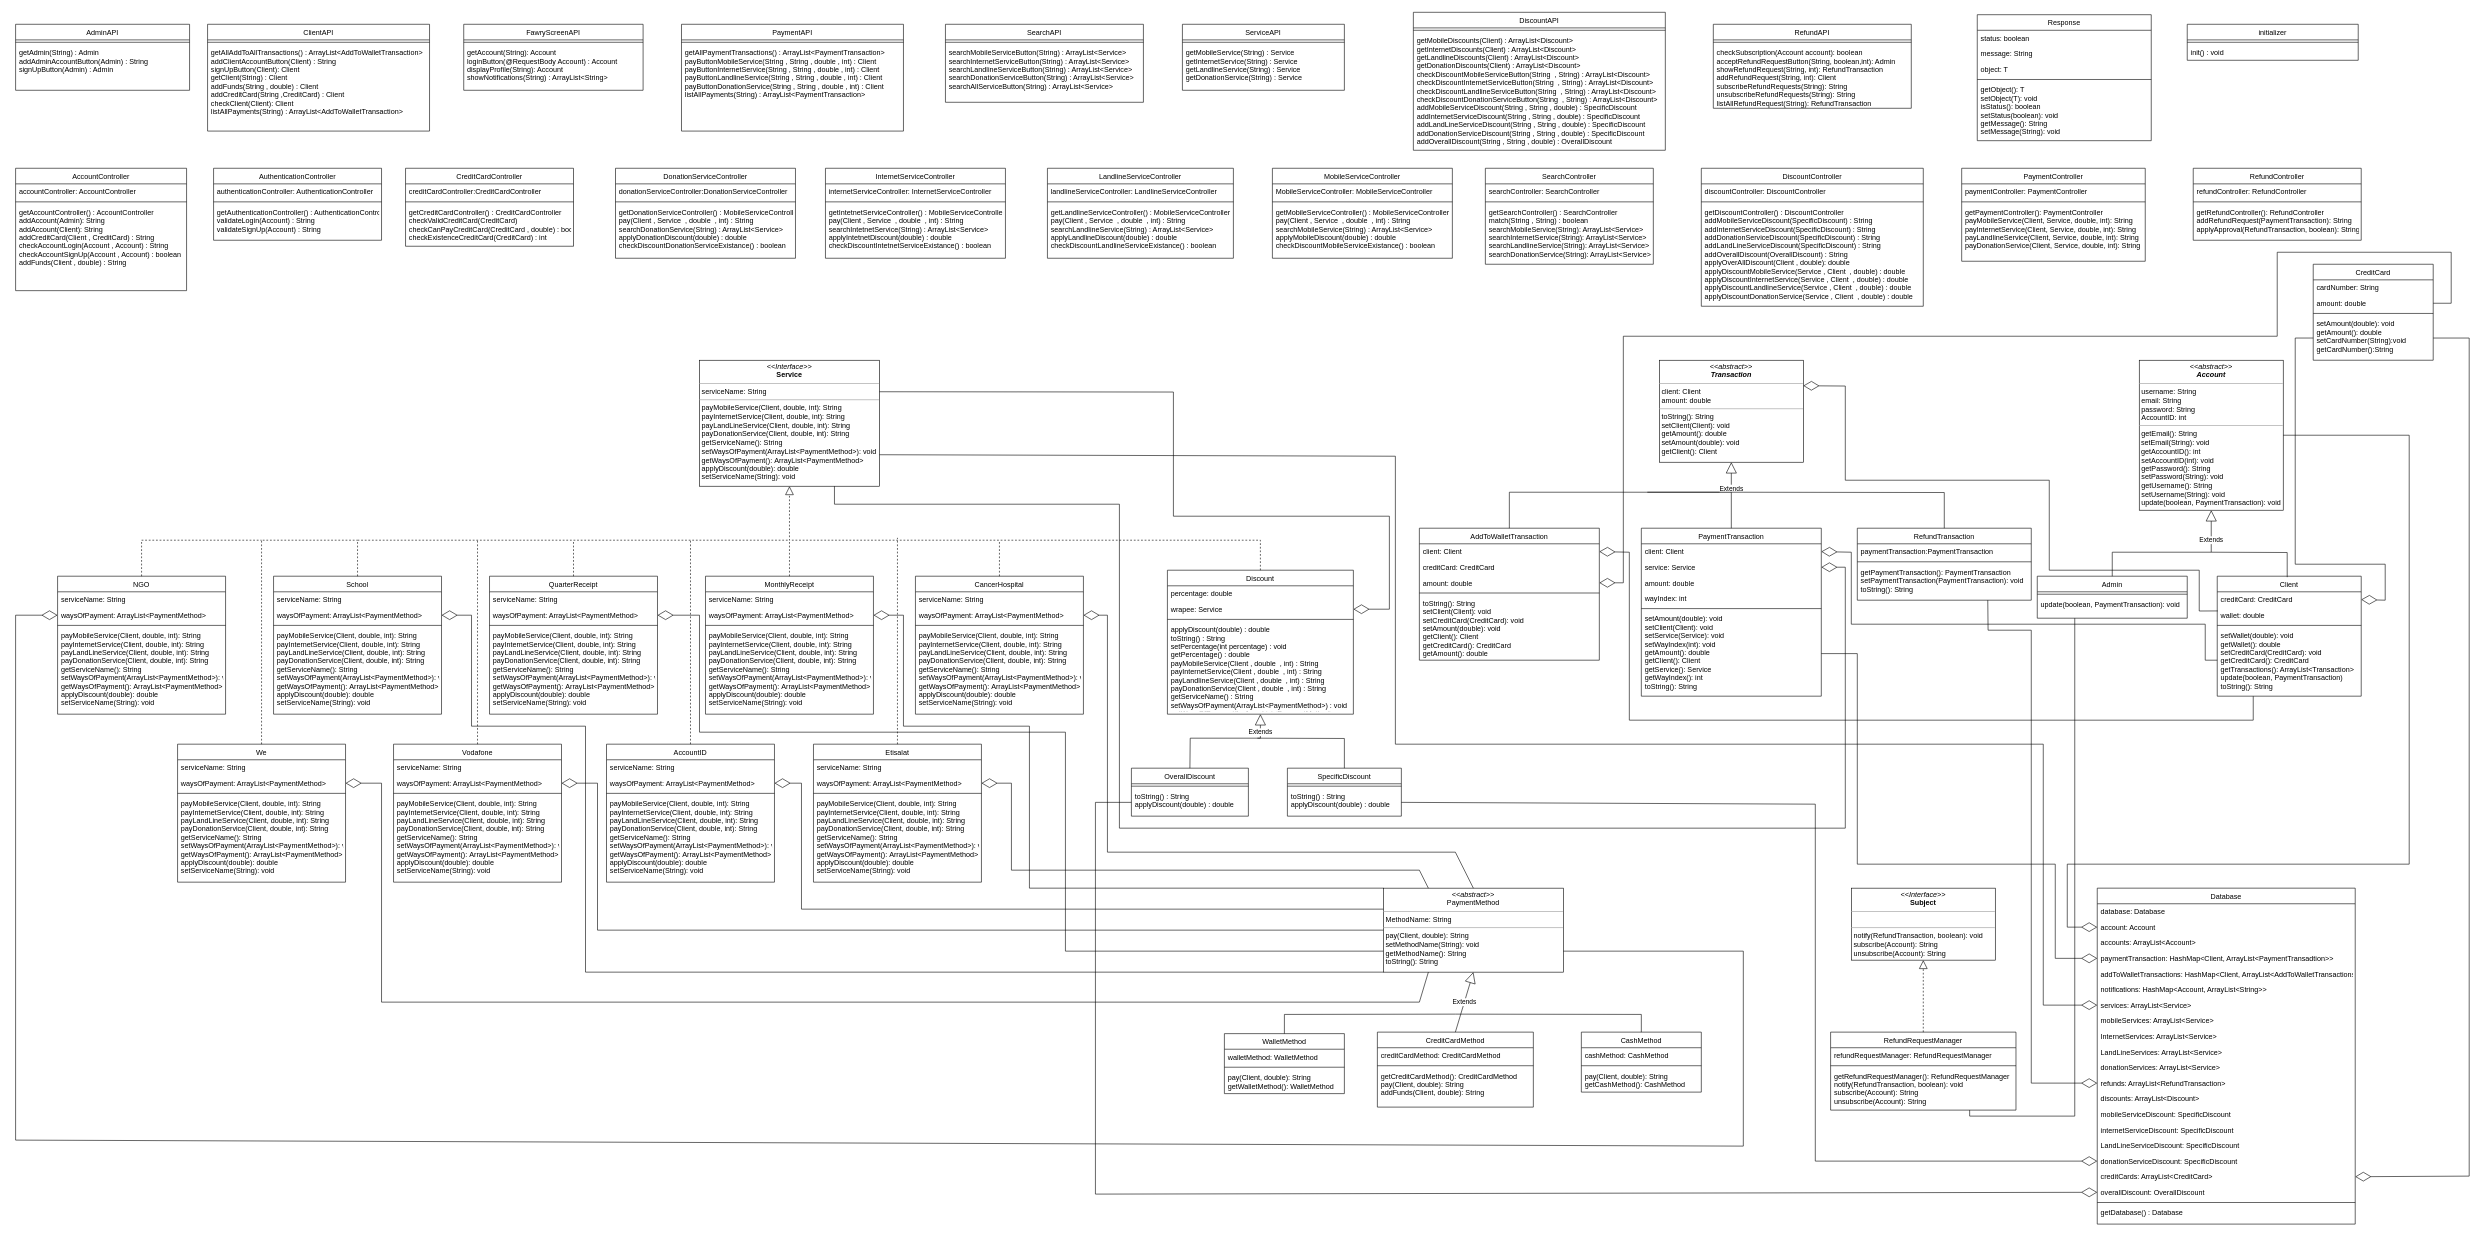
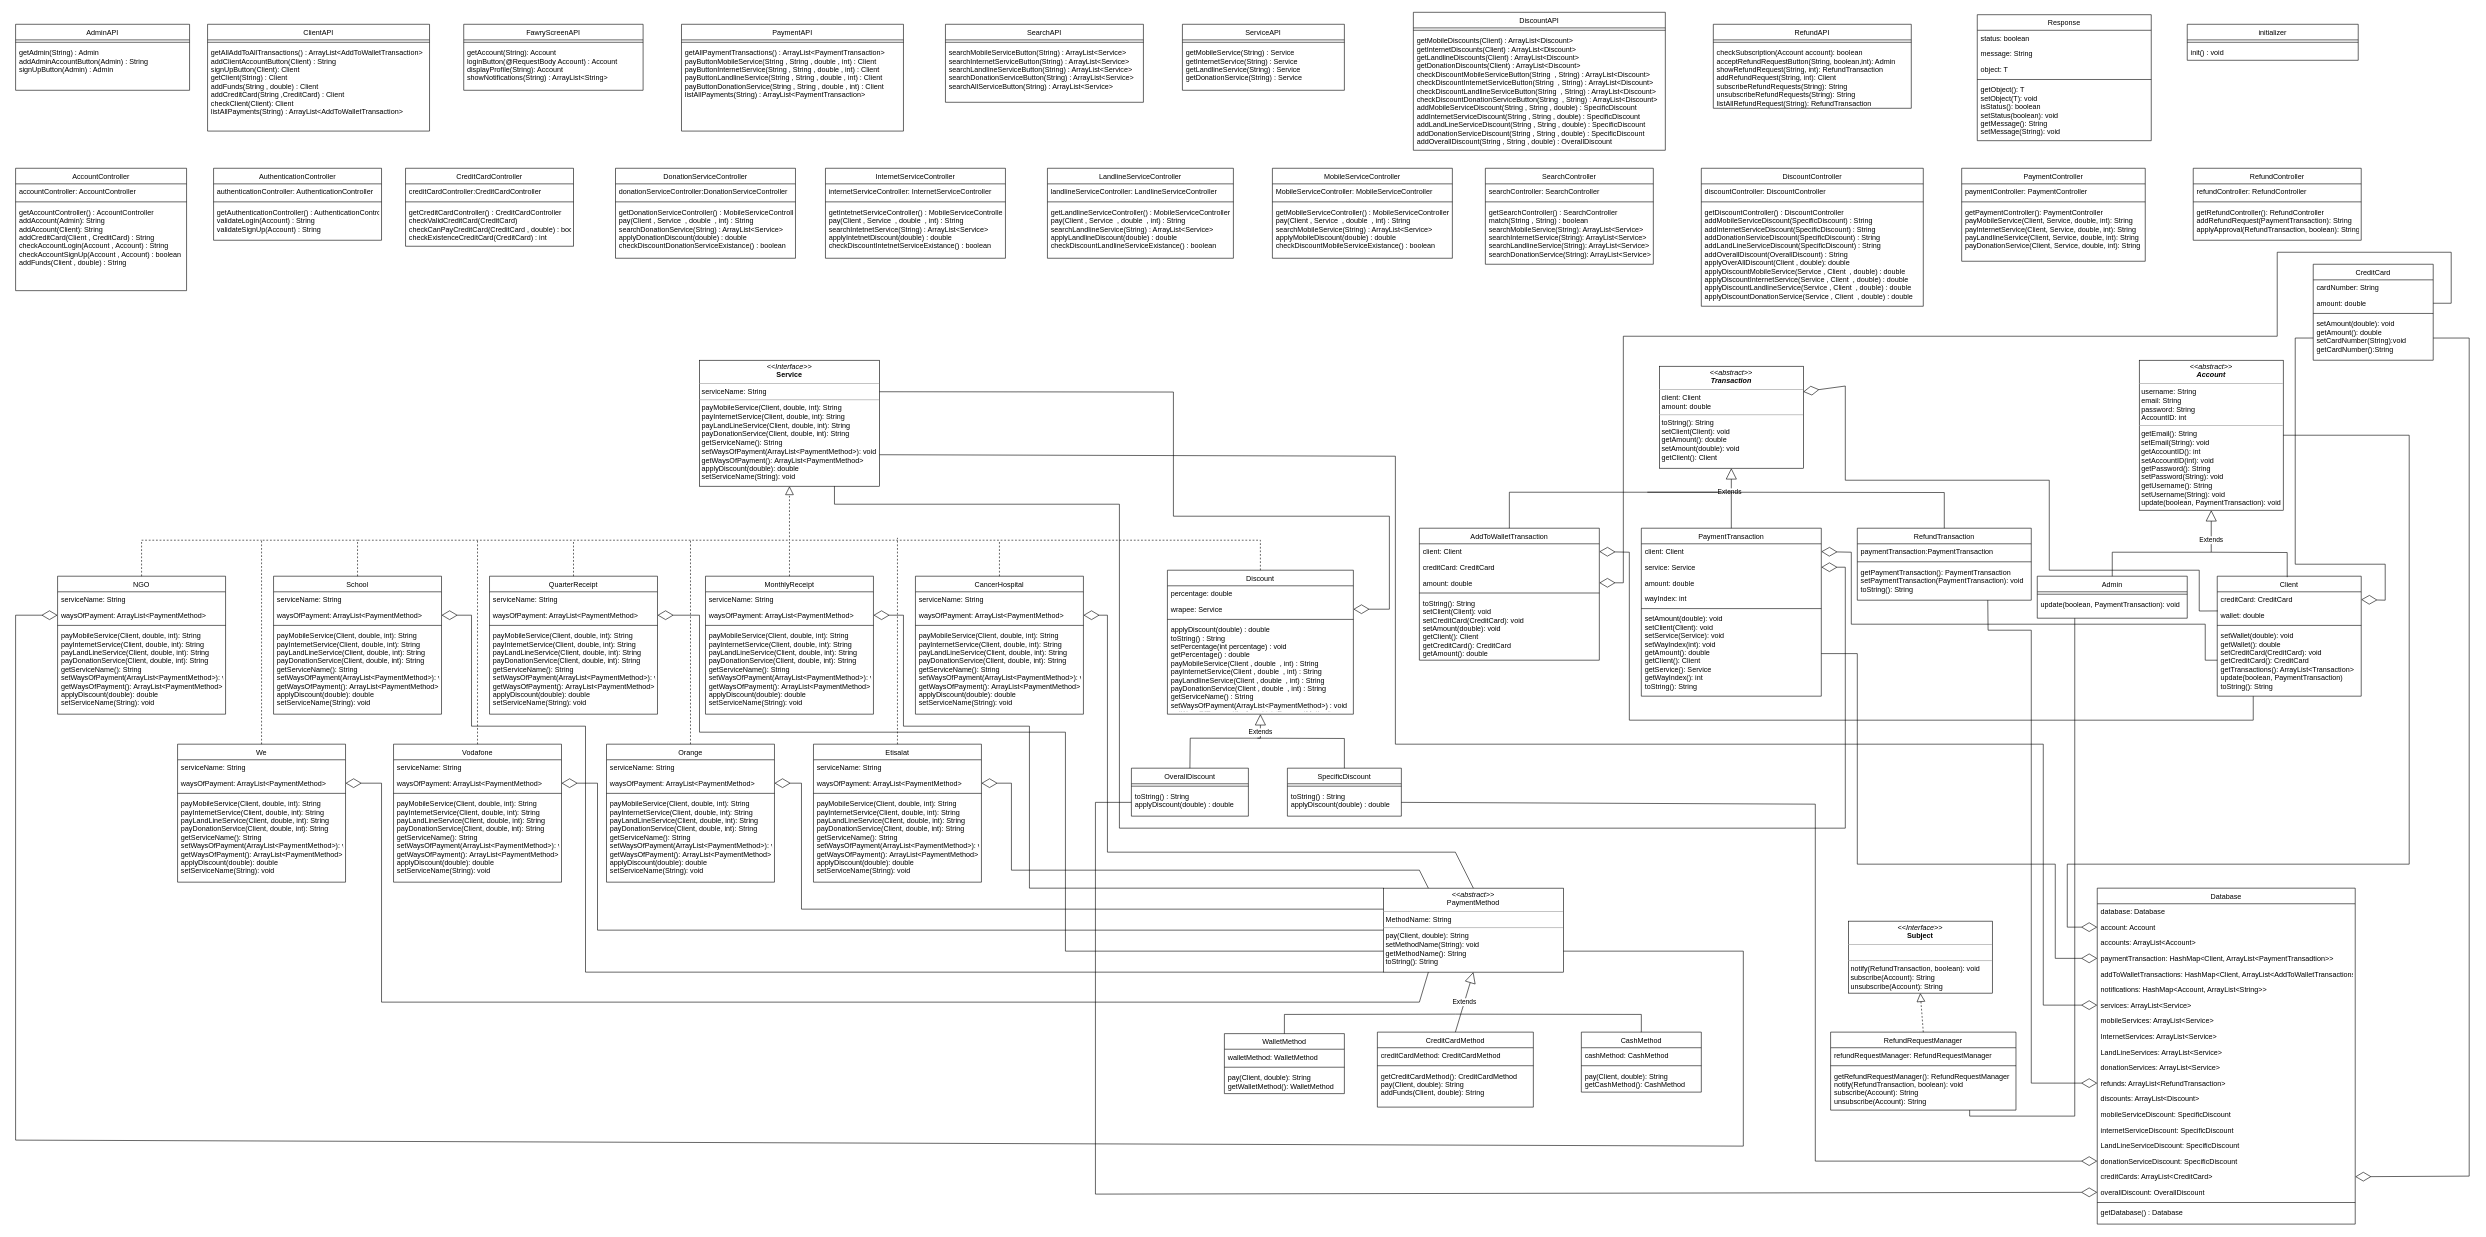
node "<<abstract>> Transaction client: Client amount: double toString(): StringsetClient(Client): void getAmount(): double setAmount(double): voidgetClient(): Client": moved (1731, 411) -> (1731, 417)
node "AccountID": label "AccountID" -> "Orange"
node "<<Interface>> Subject notify(RefundTransaction, boolean): void subscribe(Account): String unsubscribe(Account): String": moved (1923, 924) -> (1920, 957)
